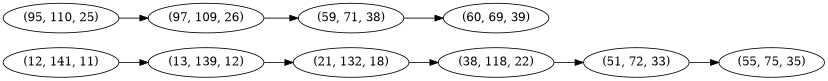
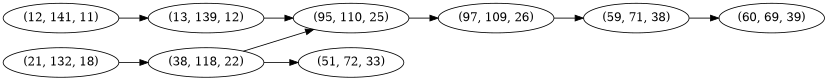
edge "(38, 118, 22)" -> "(95, 110, 25)": added
edge "(13, 139, 12)" -> "(21, 132, 18)": now "(13, 139, 12)" -> "(95, 110, 25)"
node "(55, 75, 35)": removed
